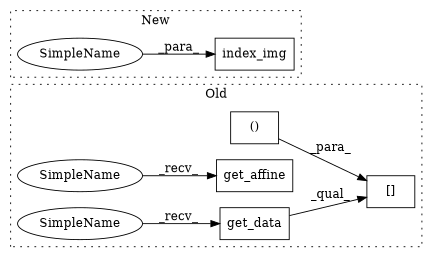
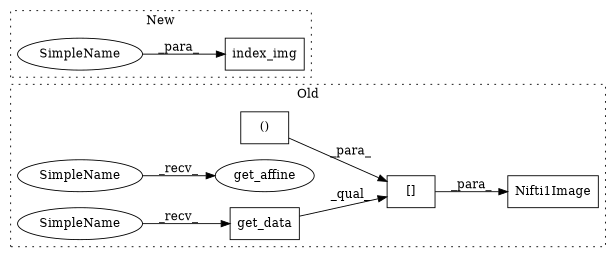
node "get_affine": shape box -> ellipse
node "Nifti1Image": added
